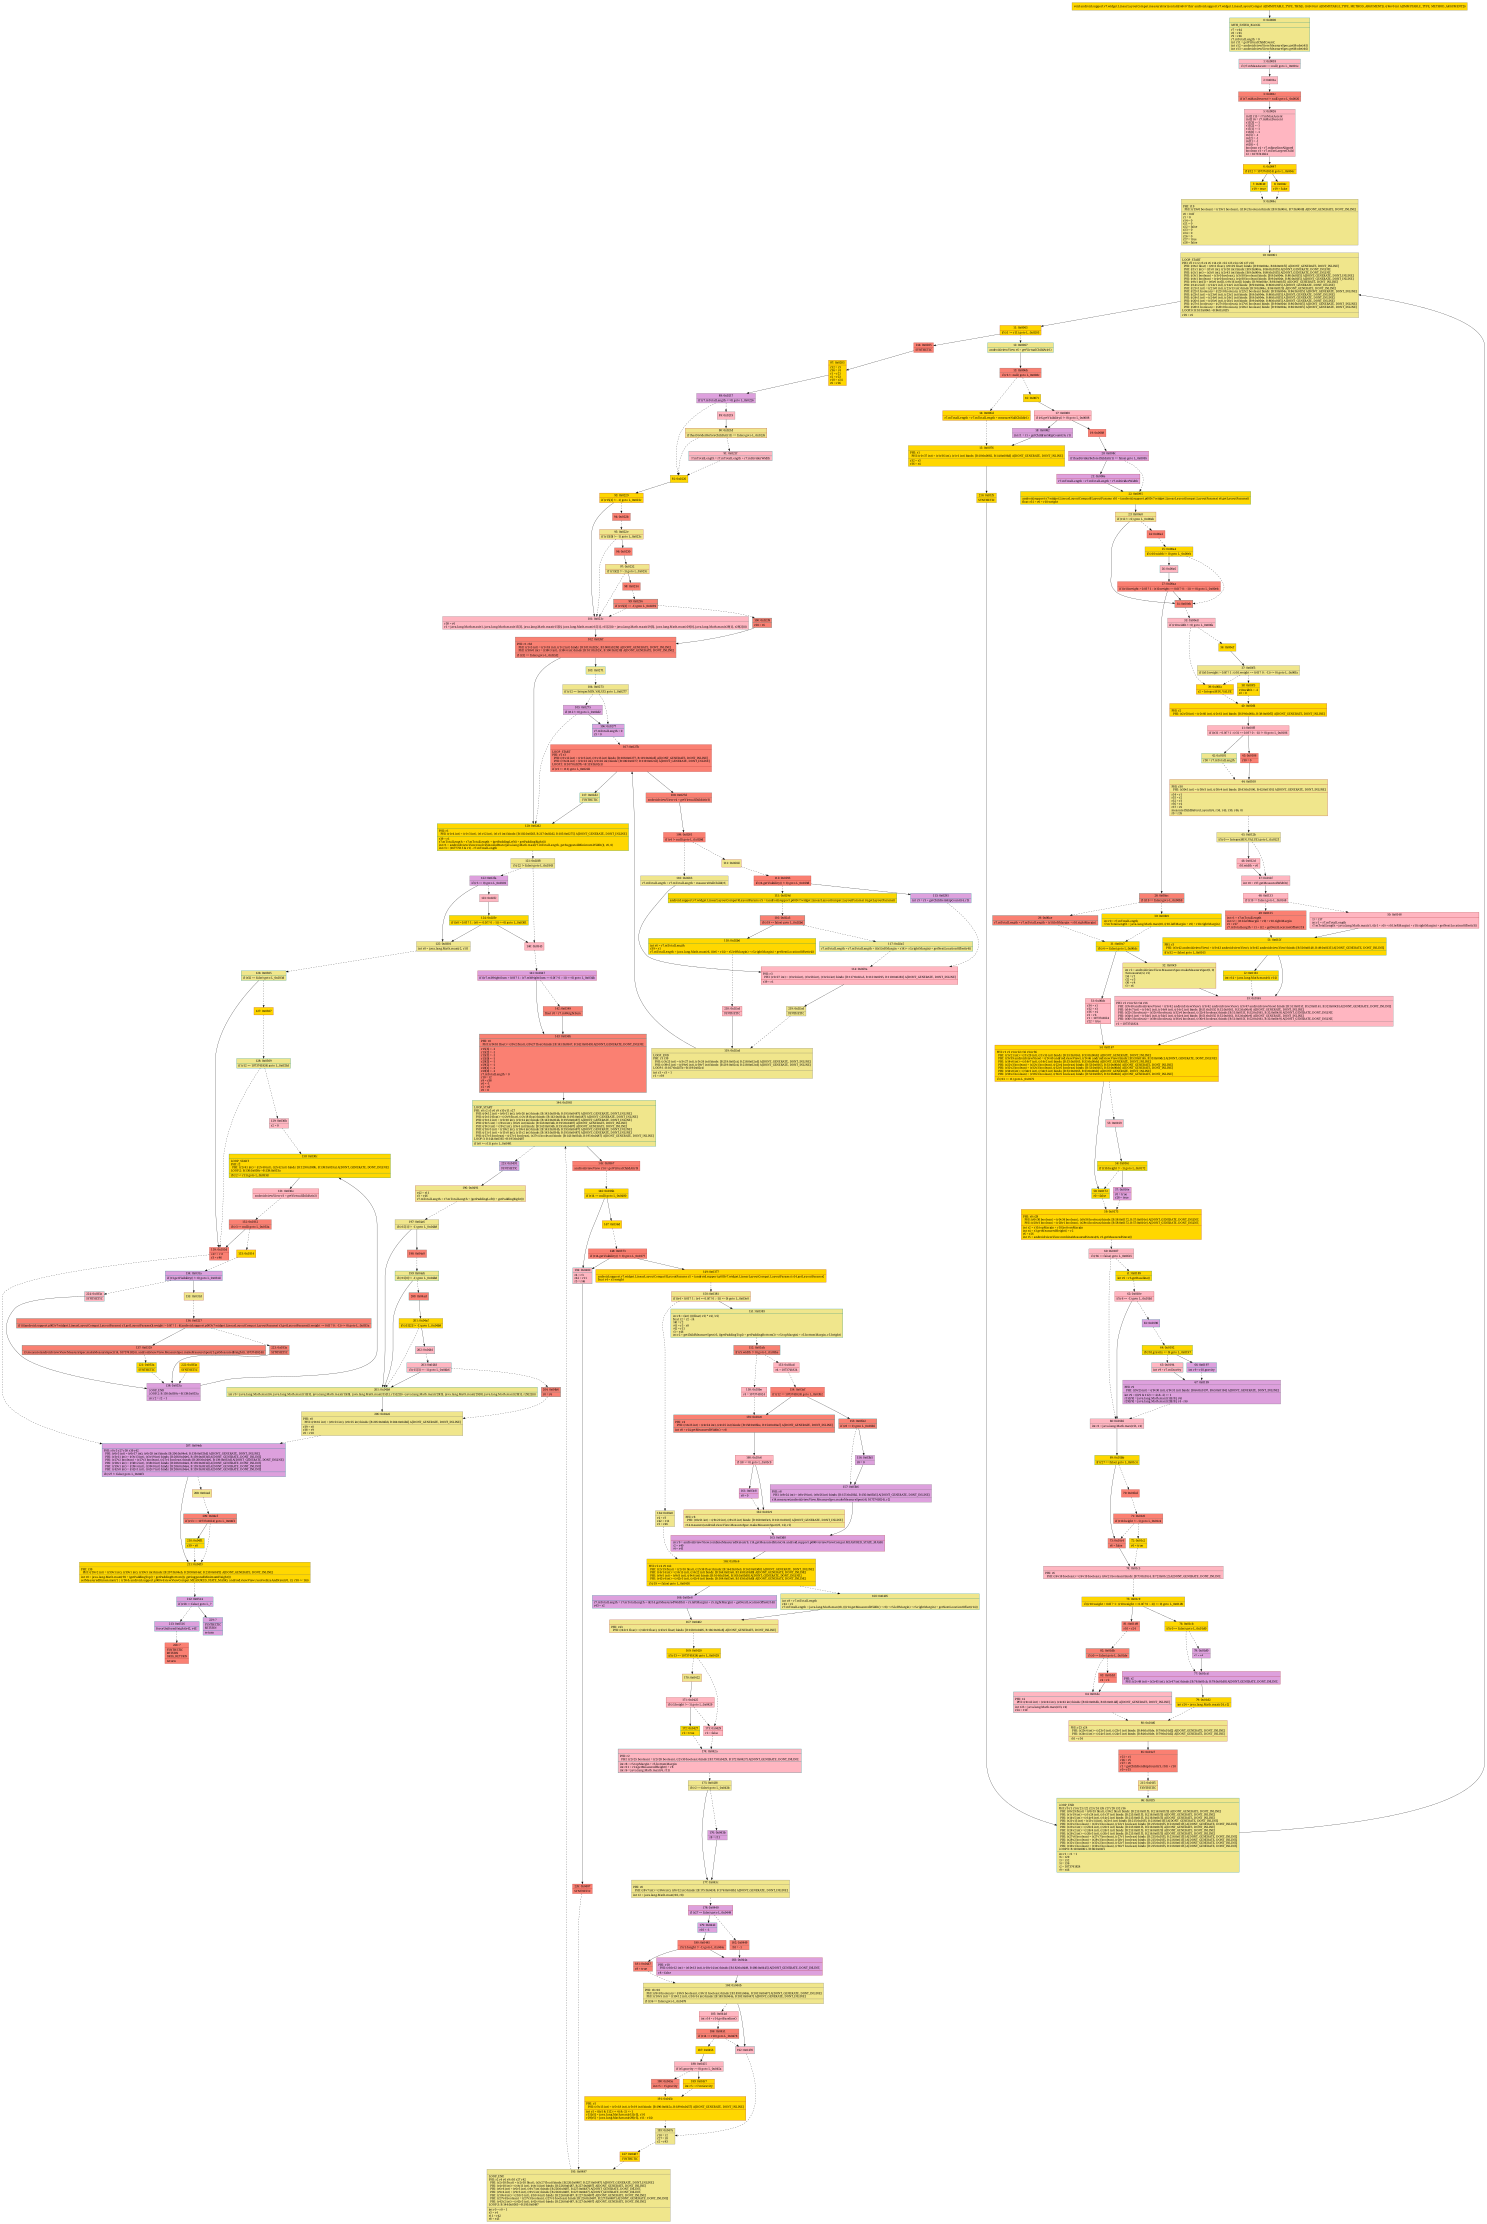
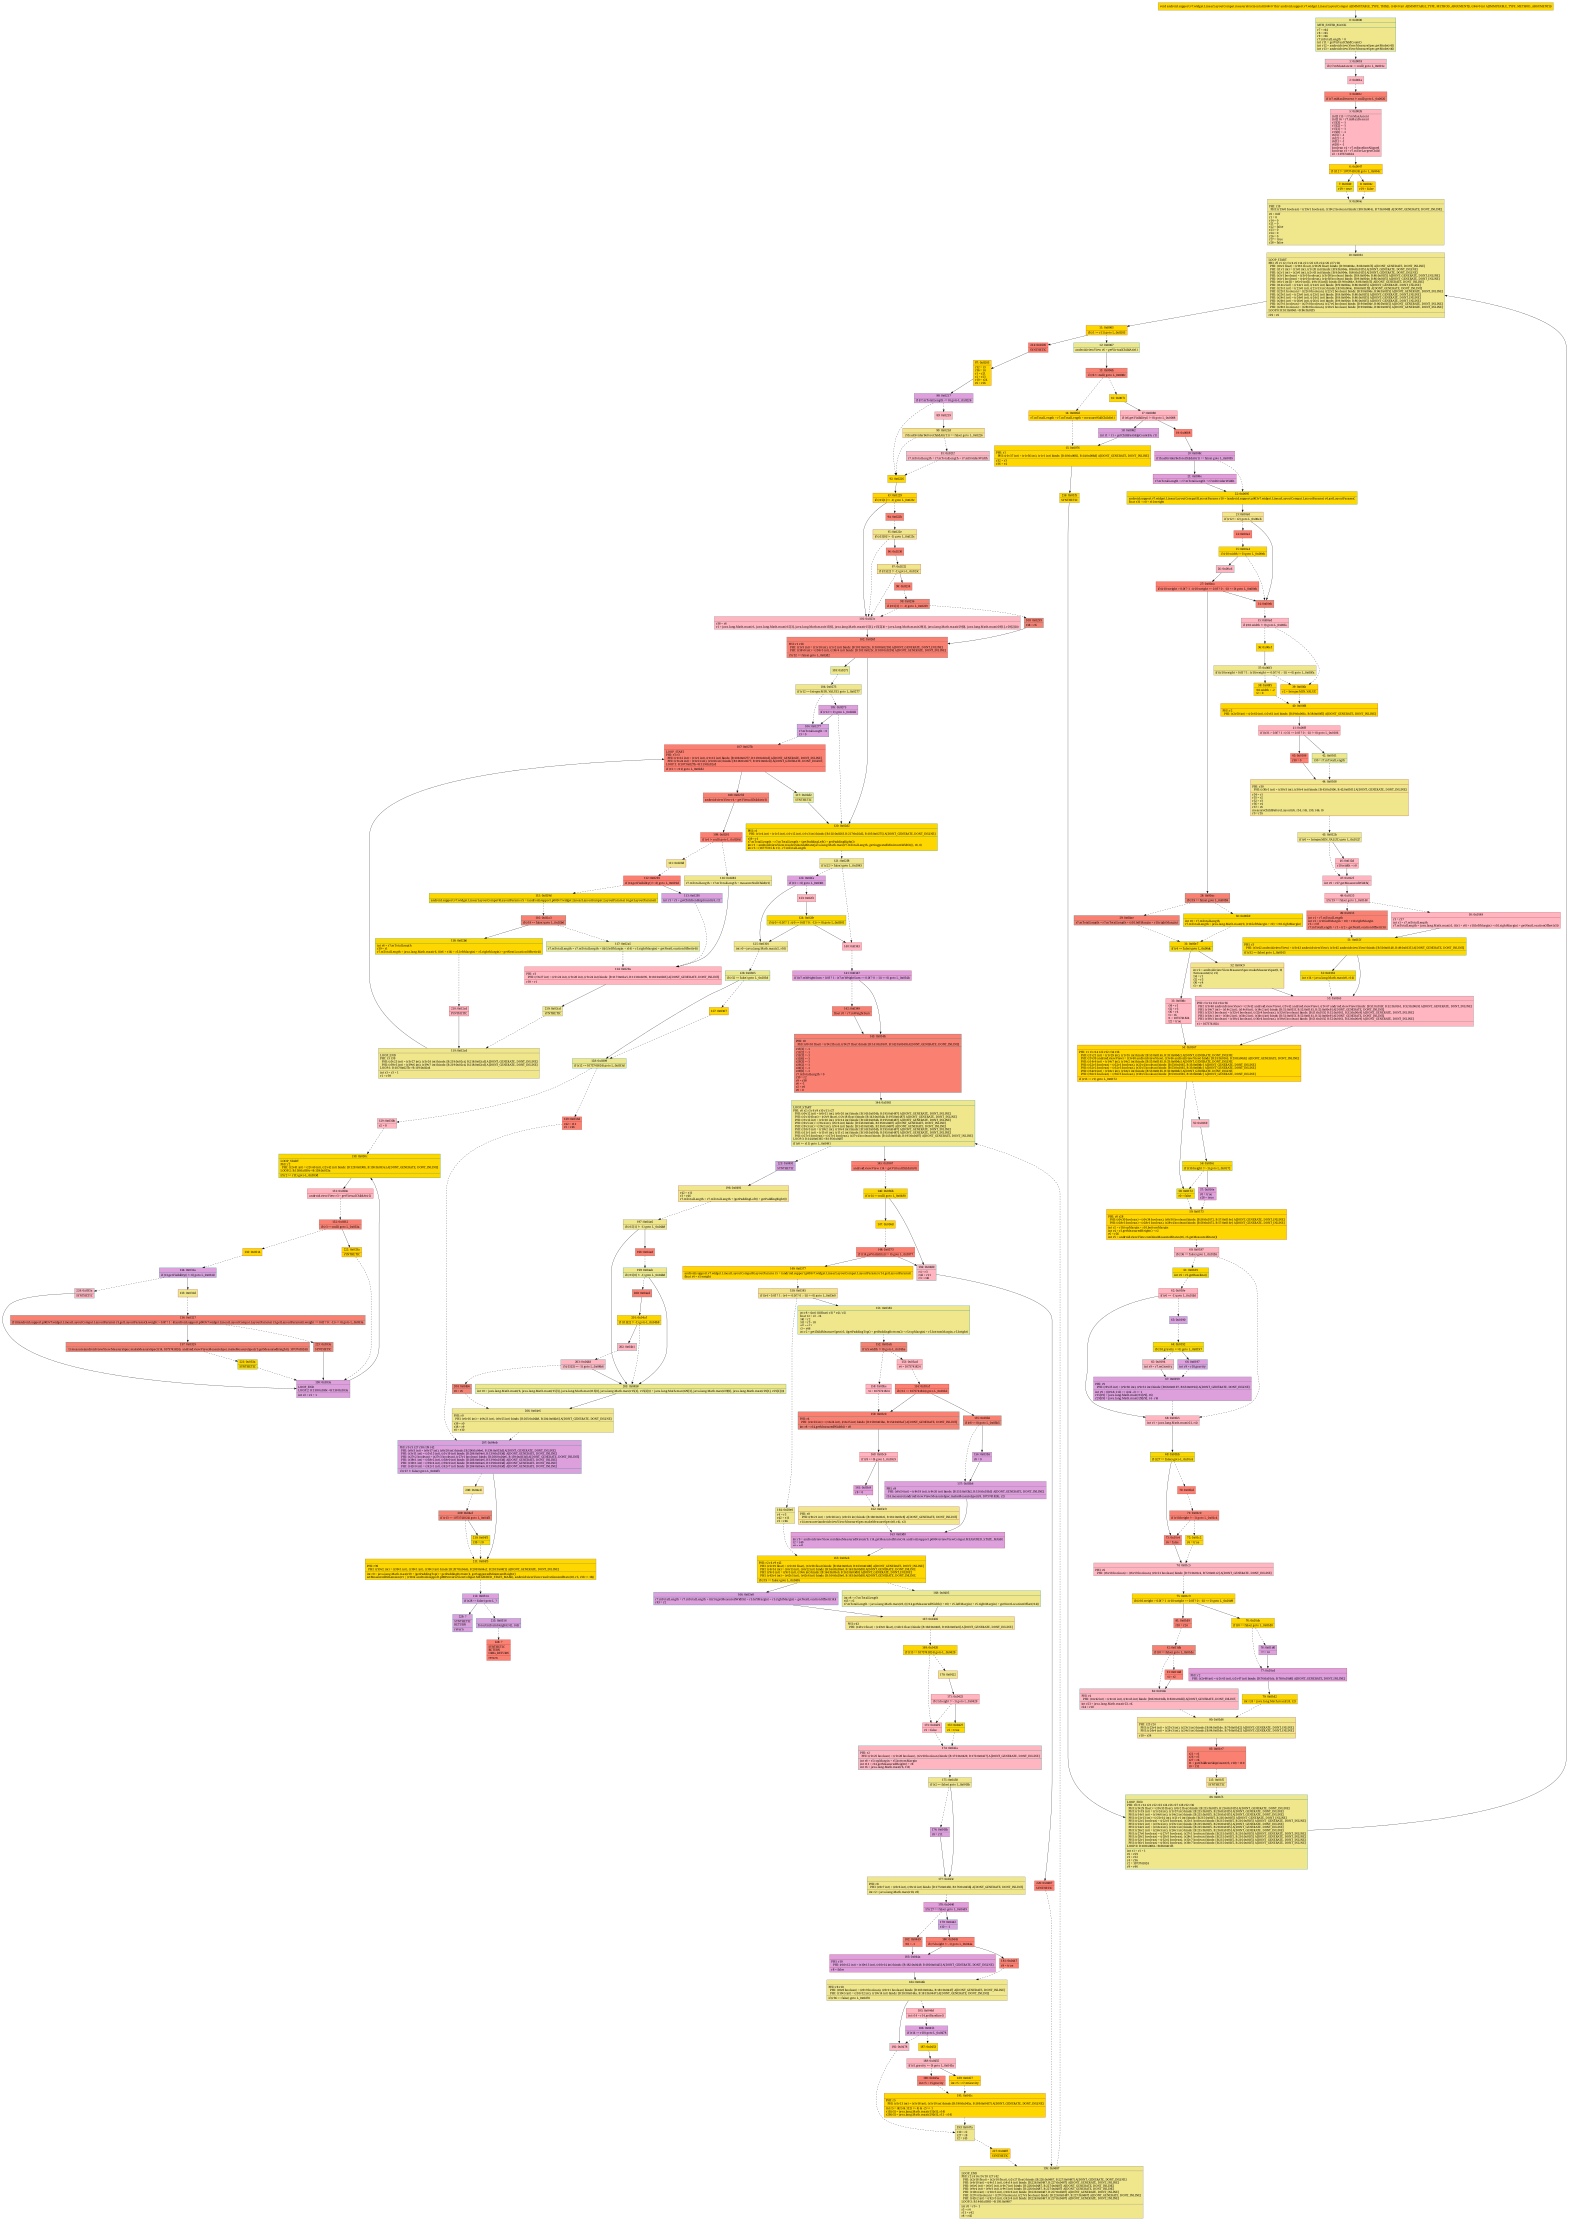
edge "126: 0x0305" -> "139: 0x033d": now "126: 0x0305" -> "128: 0x0309"
edge "132: 0x0312" -> "139: 0x033d": now "132: 0x0312" -> "222: 0x033a"
node "186: 0x0451": fillcolor salmon -> plum
